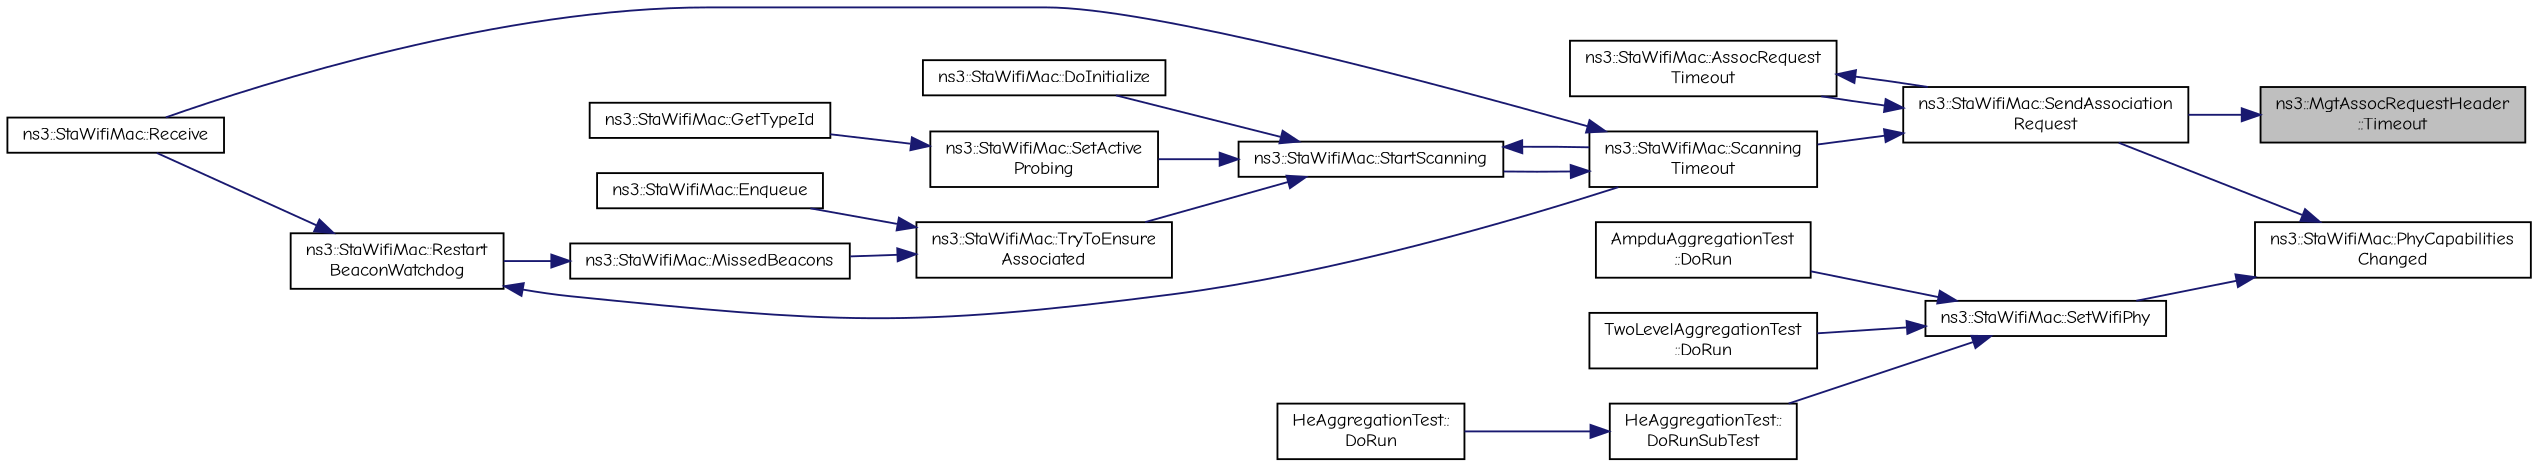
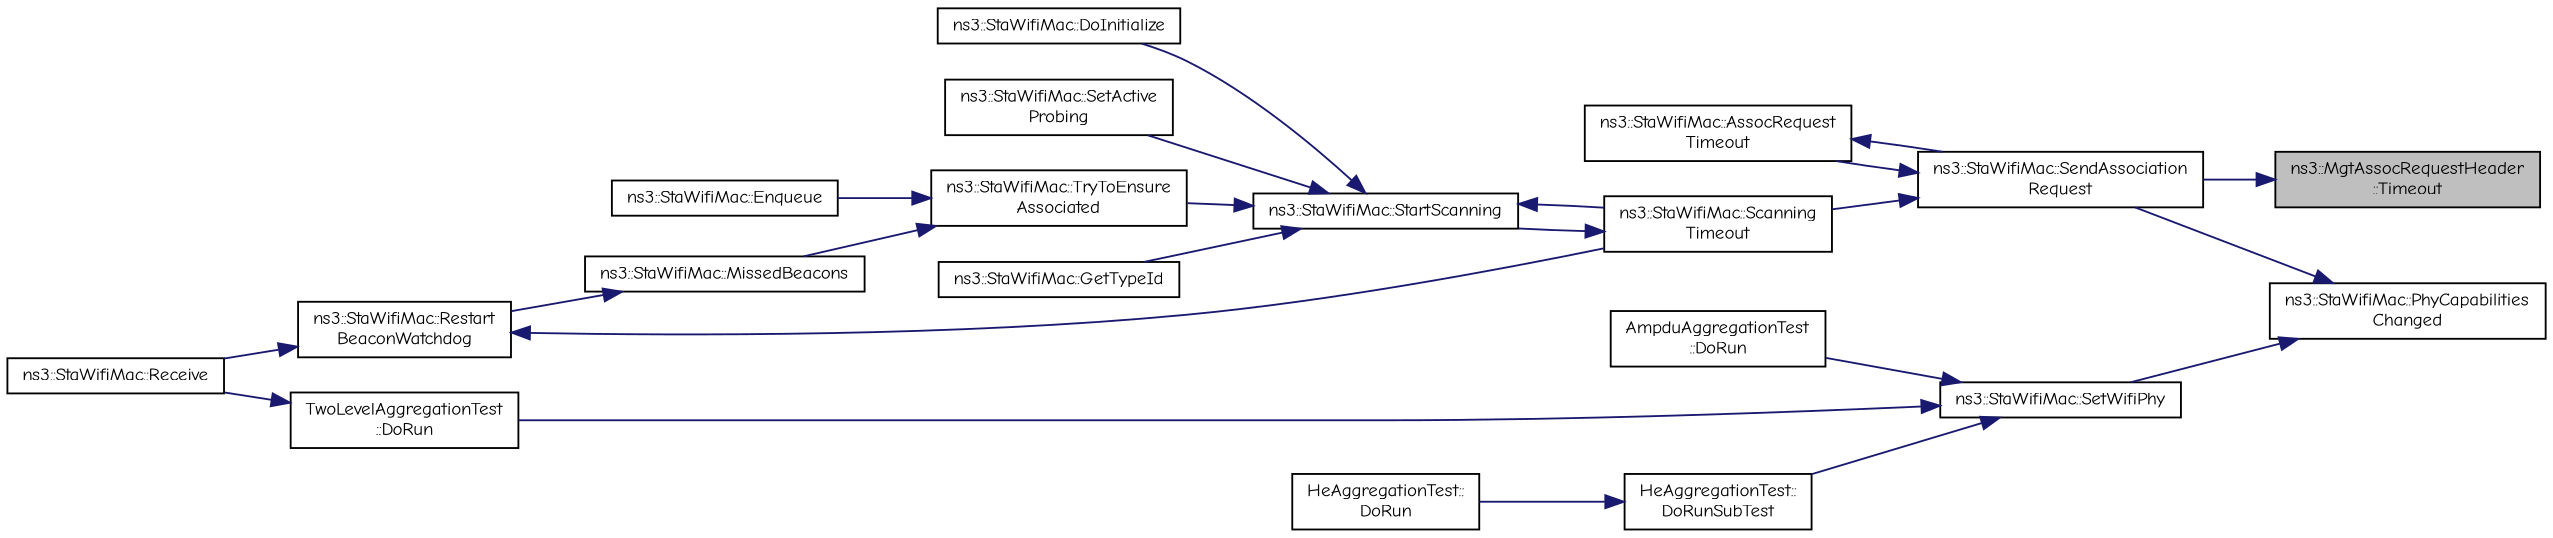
edge "ns3::StaWifiMac::Receive" -> "ns3::StaWifiMac::Scanning Timeout": now "ns3::StaWifiMac::Receive" -> "TwoLevelAggregationTest ::DoRun"
edge "ns3::StaWifiMac::GetTypeId" -> "ns3::StaWifiMac::SetActive Probing": now "ns3::StaWifiMac::GetTypeId" -> "ns3::StaWifiMac::StartScanning"
